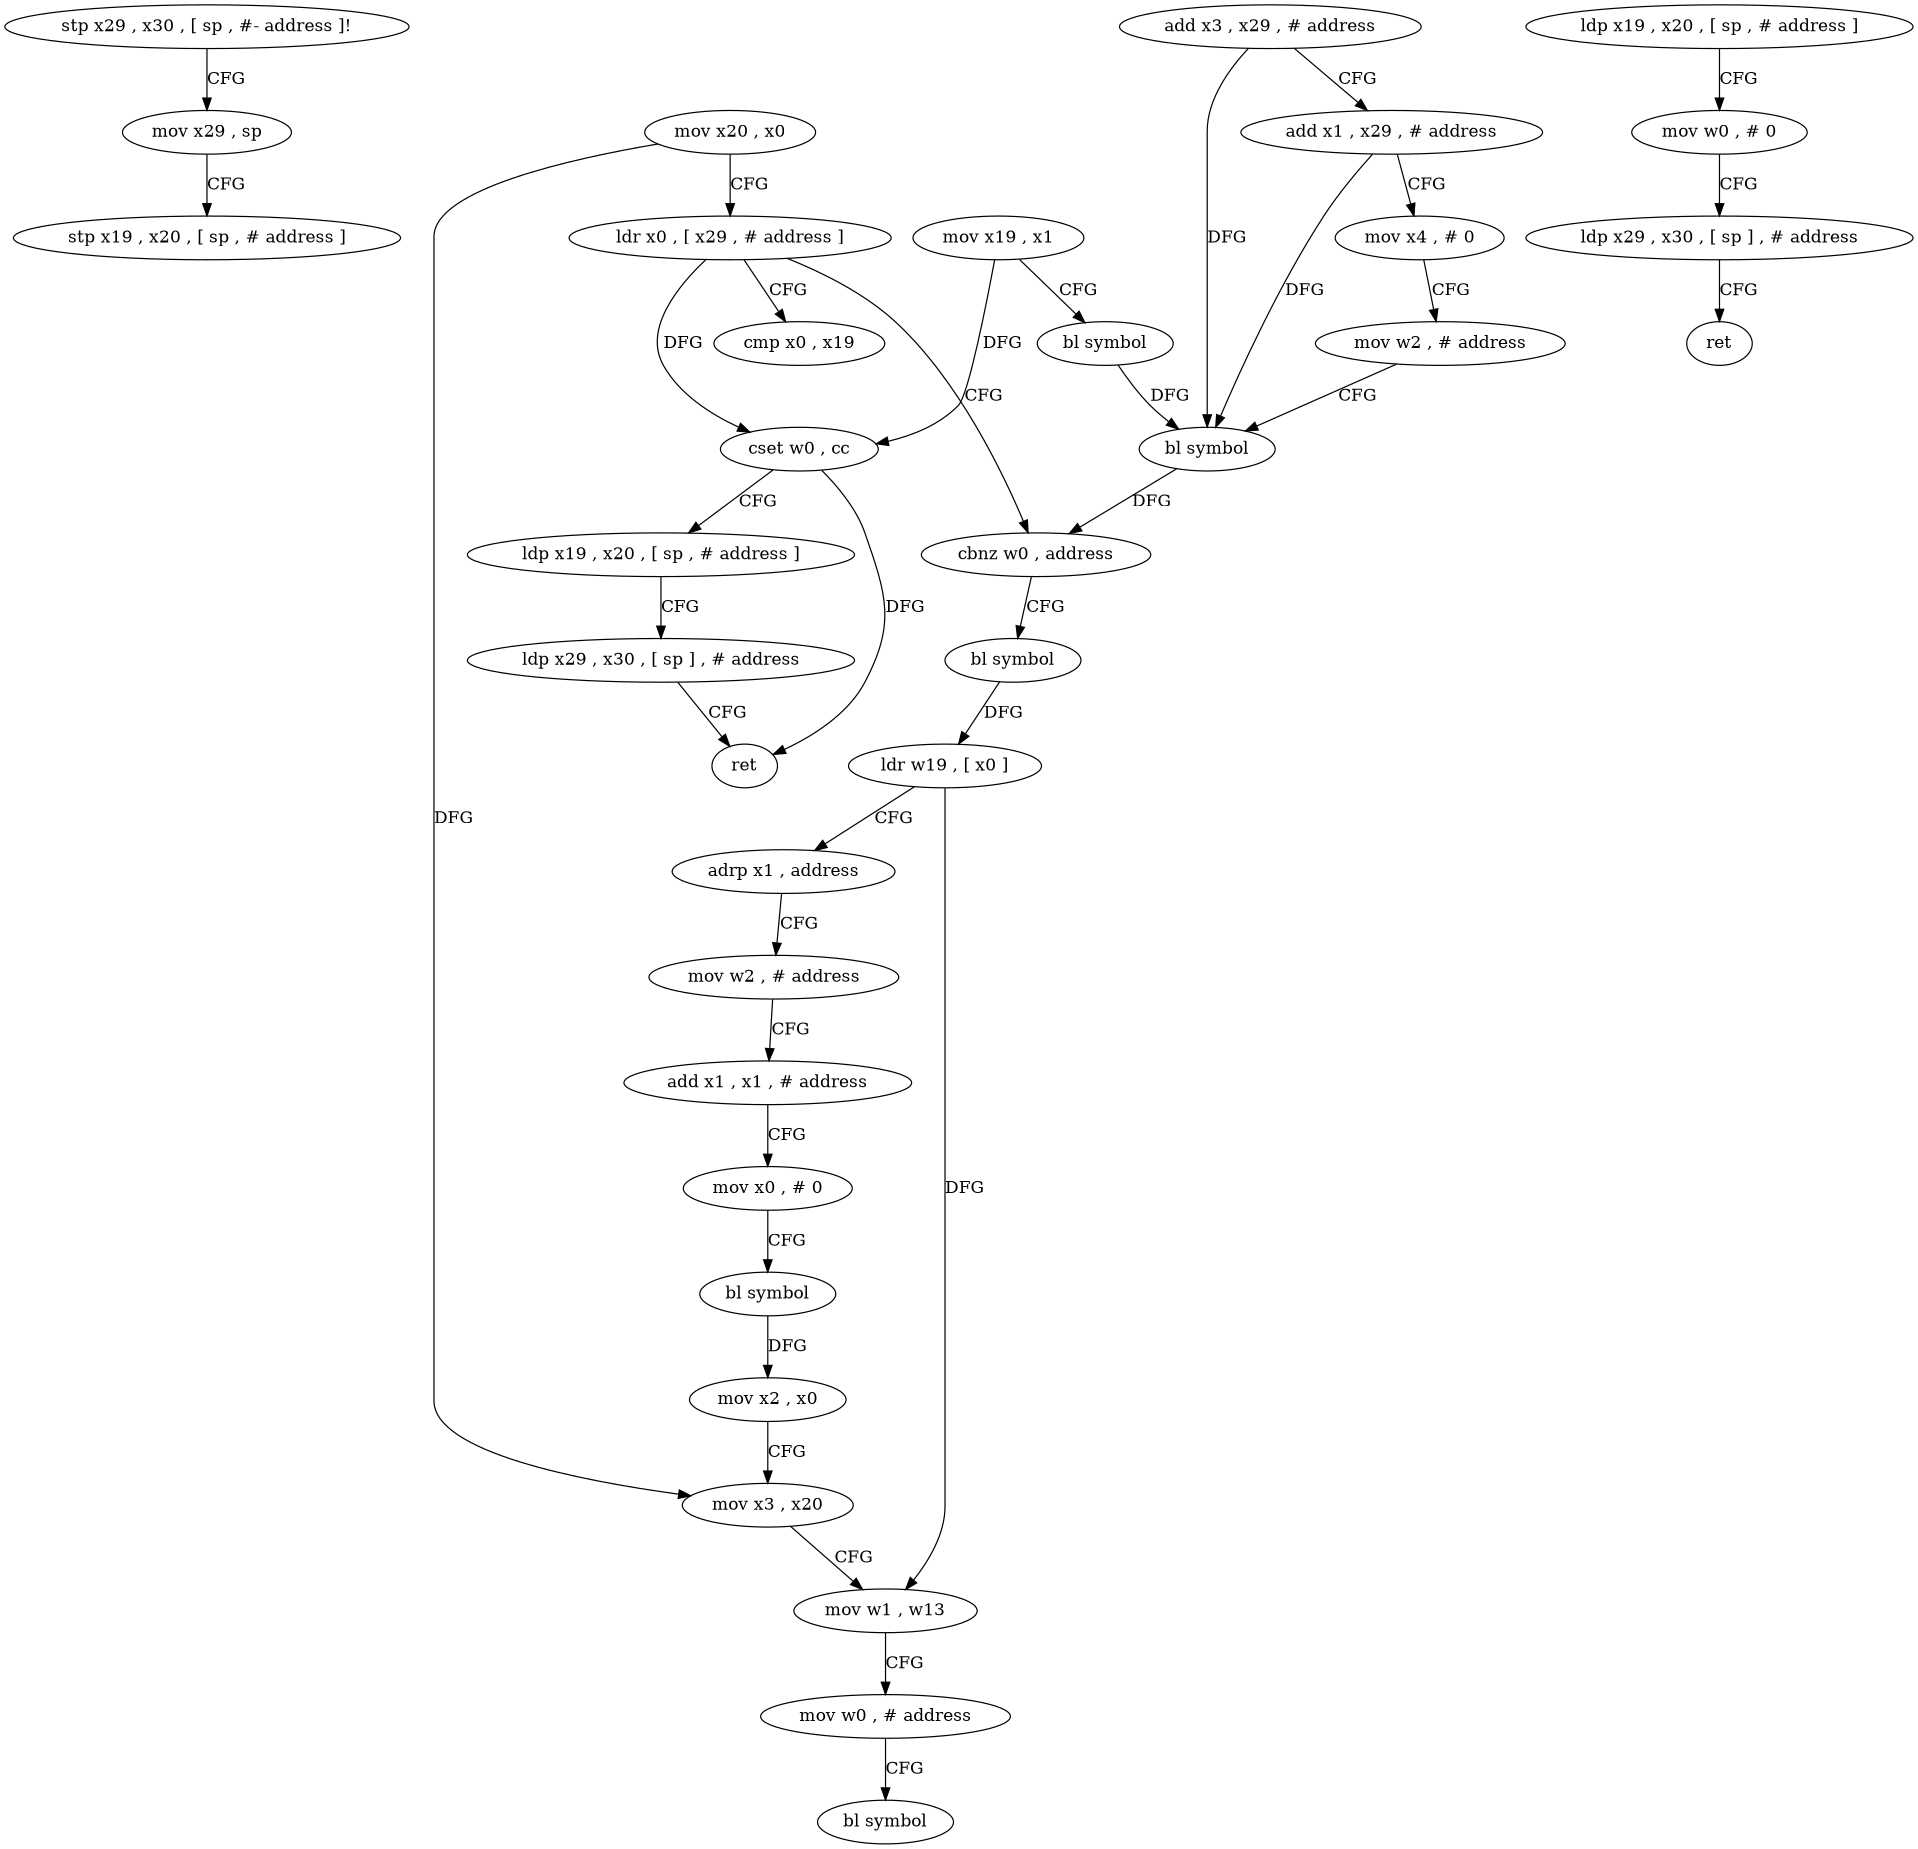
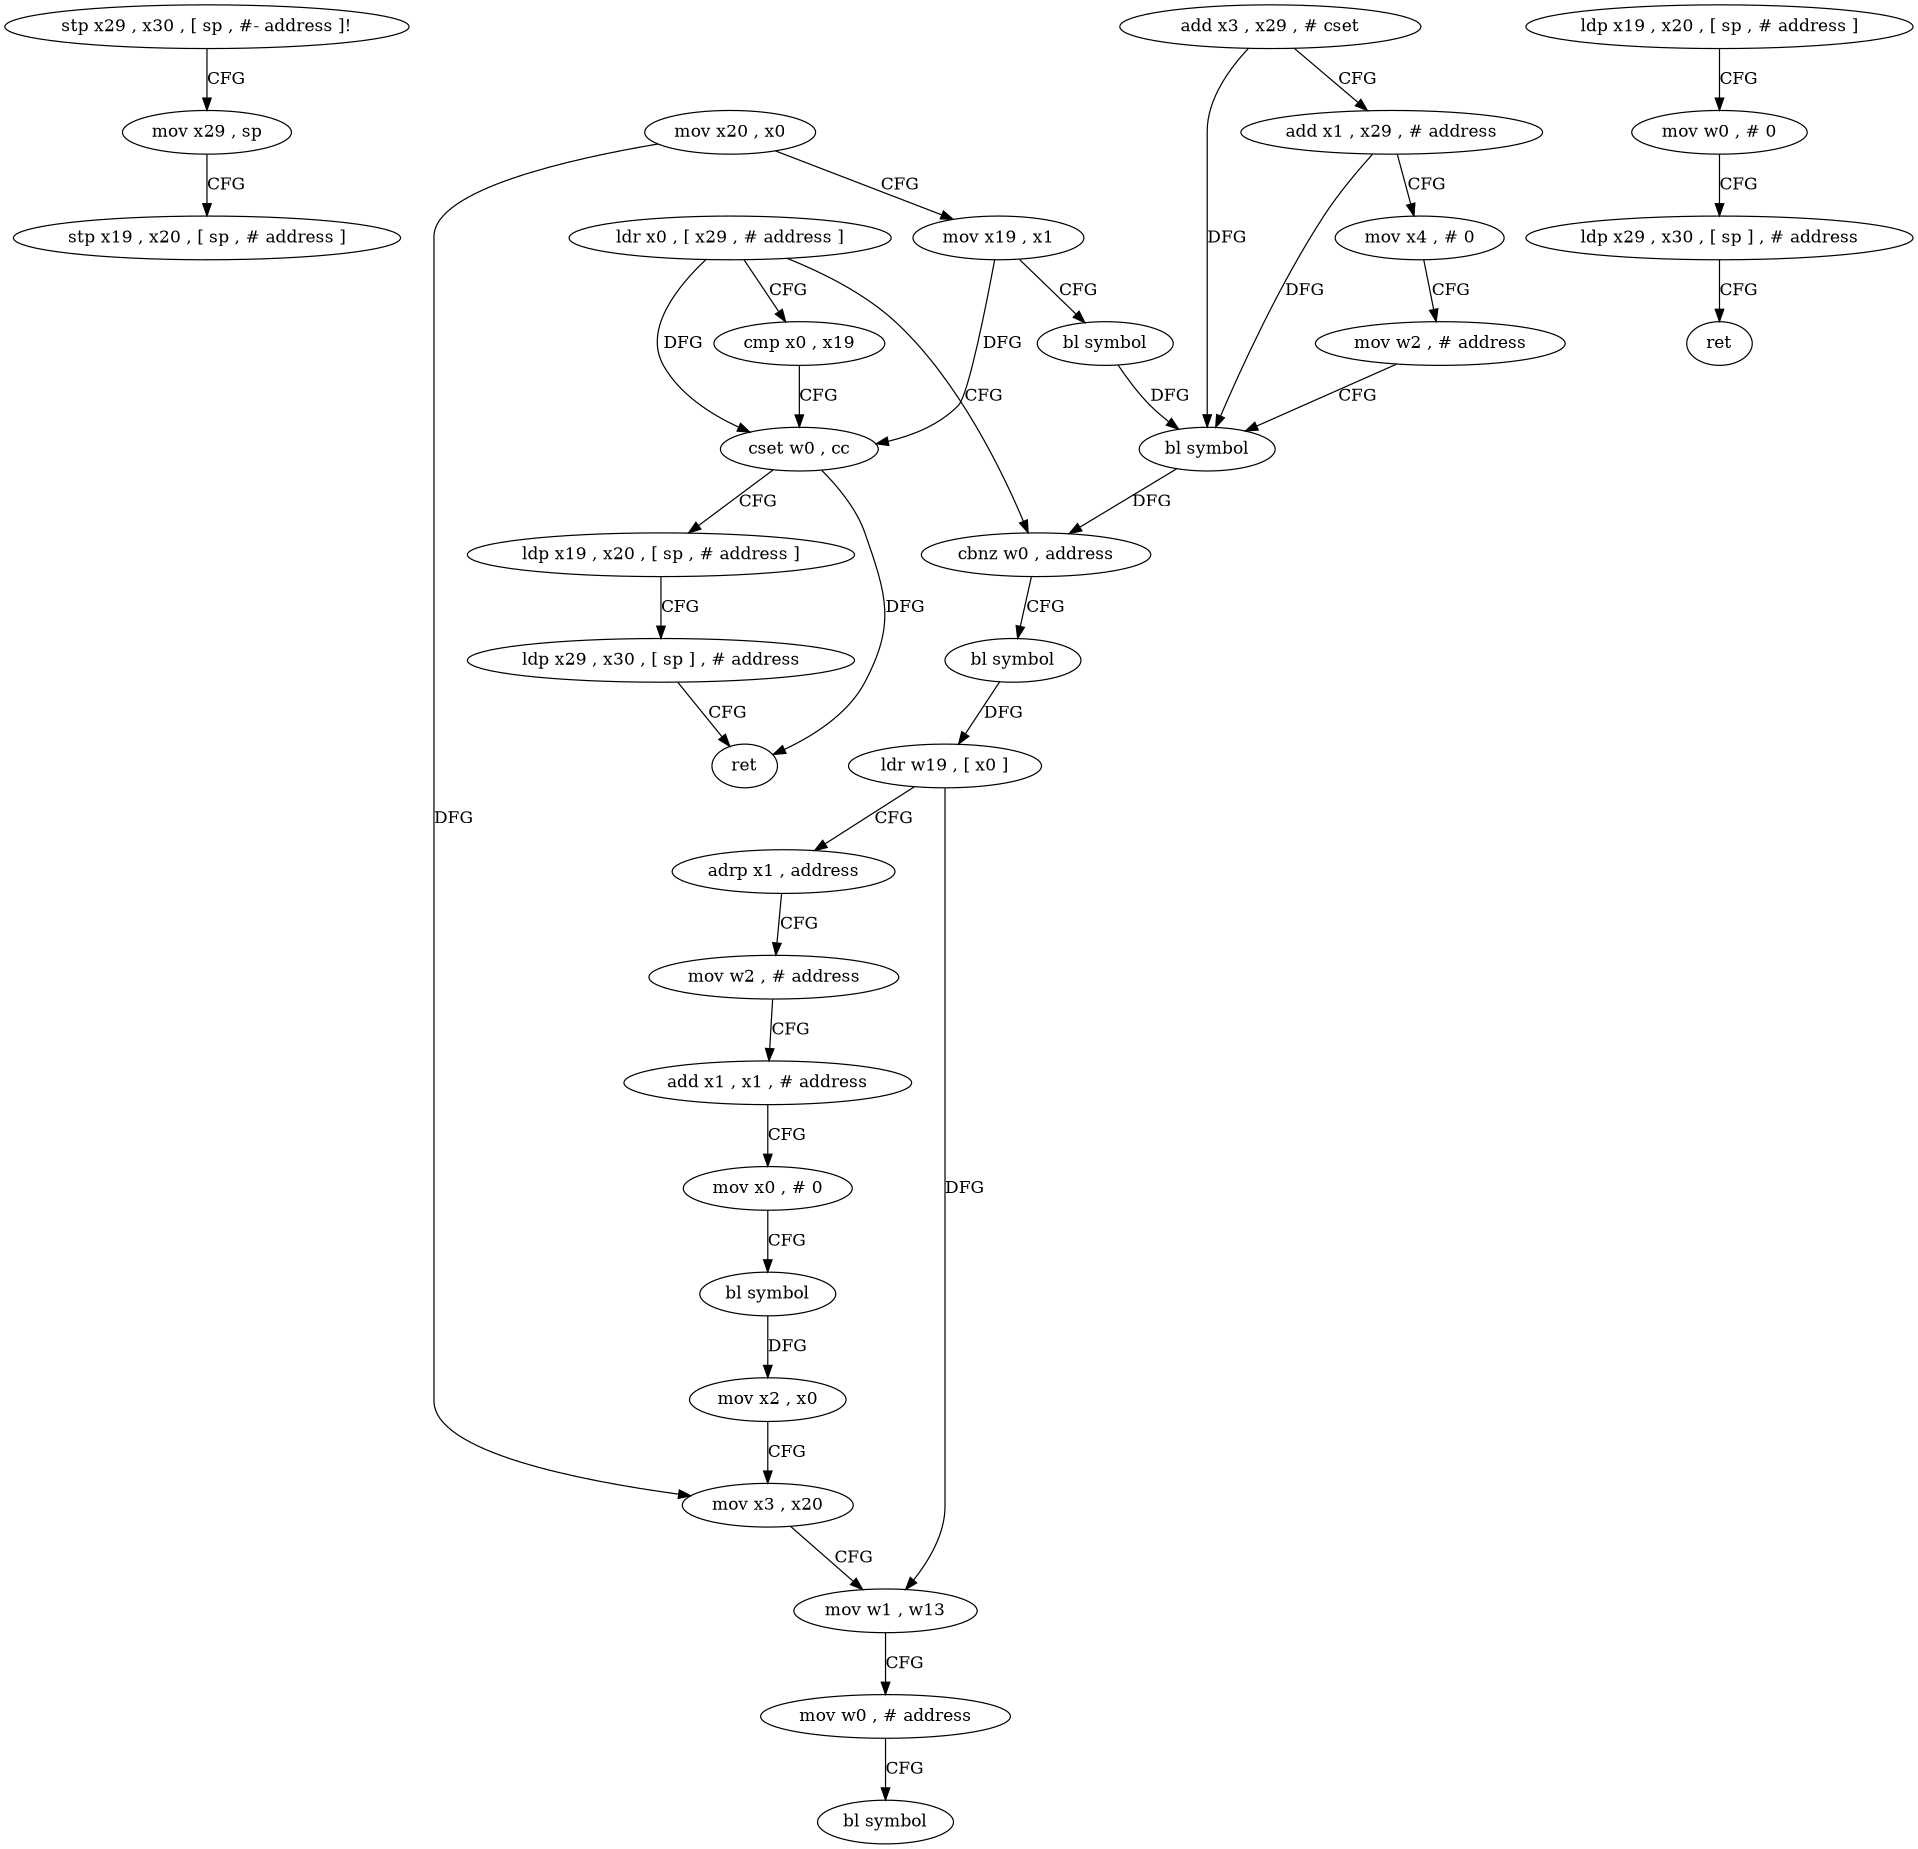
node "add x3 , x29 , # address": label "add x3 , x29 , # address" -> "add x3 , x29 , # cset"
edge "mov x20 , x0" -> "ldr x0 , [ x29 , # address ]": now "mov x20 , x0" -> "mov x19 , x1"
edge "cmp x0 , x19" -> "cset w0 , cc": added, label "CFG"
